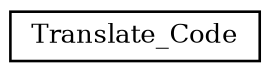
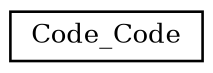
node "Translate_Code": label "Translate_Code" -> "Code_Code"
